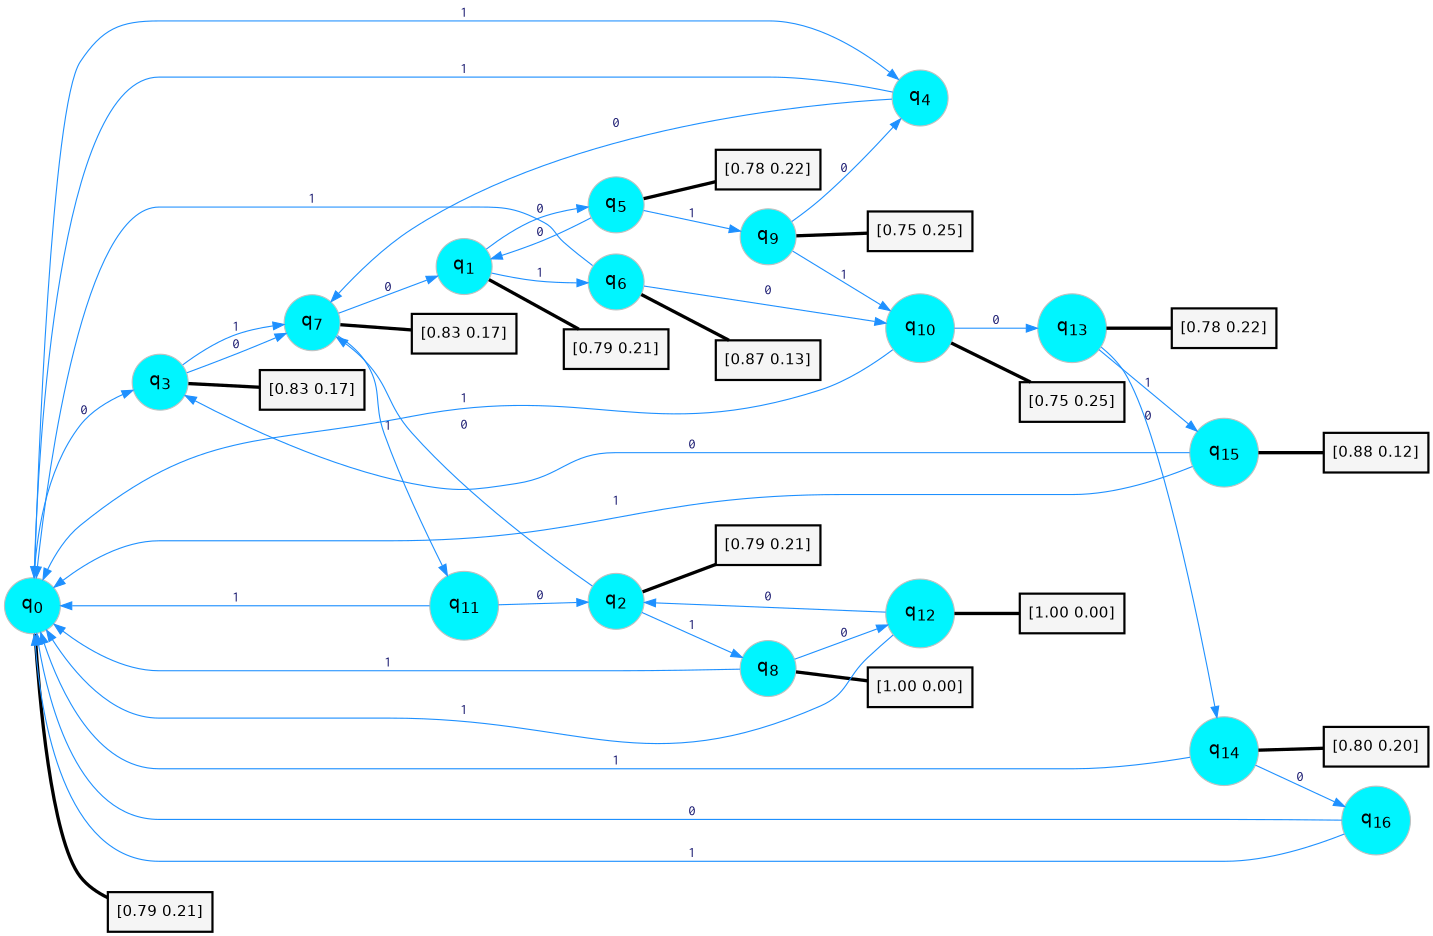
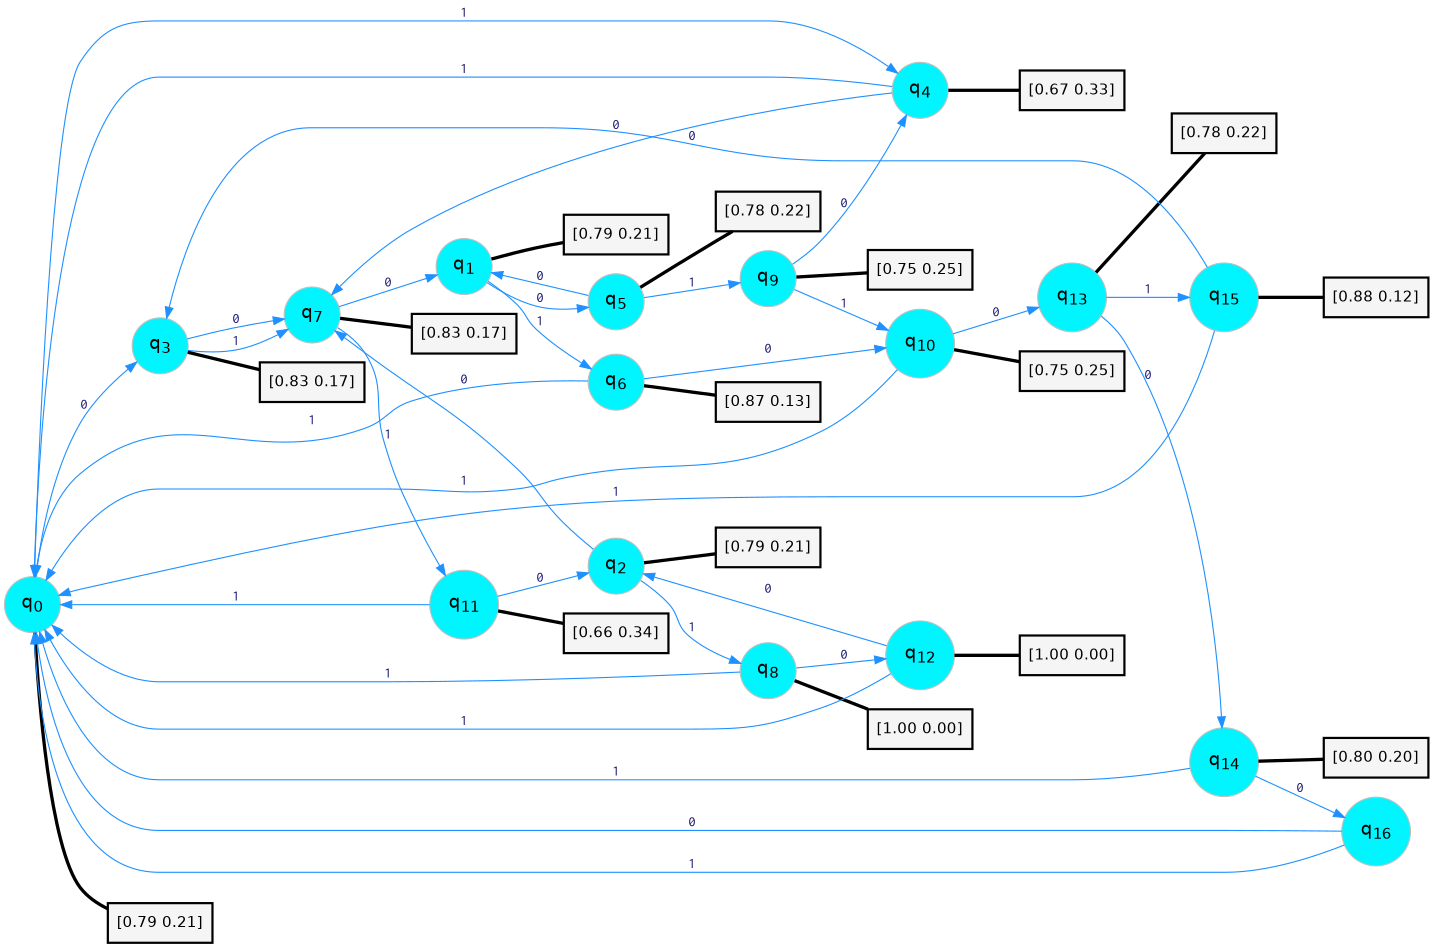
node "[0.67 0.33]": added
node "[0.66 0.34]": added
